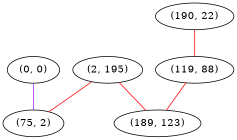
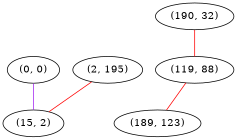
node "(190, 22)": label "(190, 22)" -> "(190, 32)"
edge "(2, 195)" -- "(189, 123)": removed
node "(75, 2)": label "(75, 2)" -> "(15, 2)"
